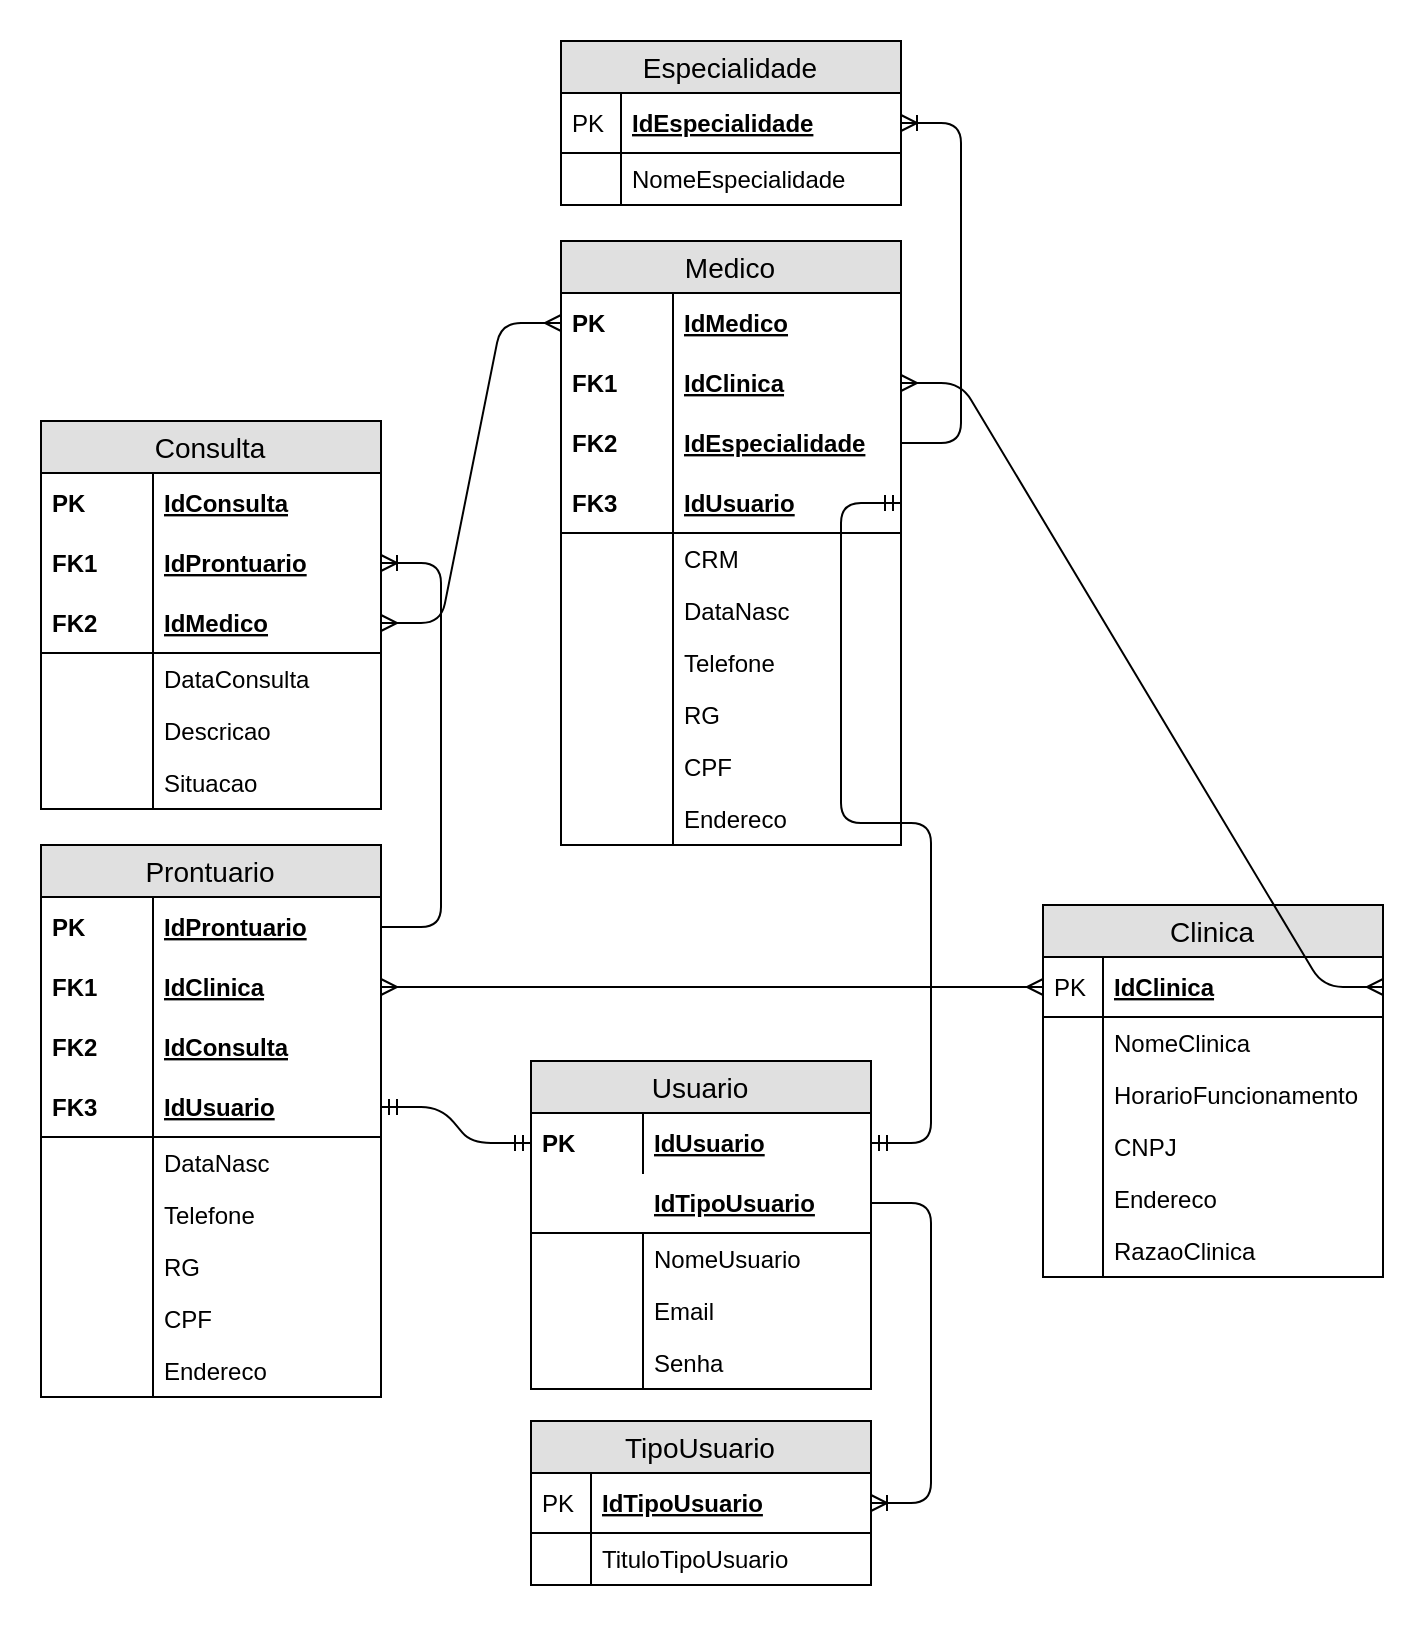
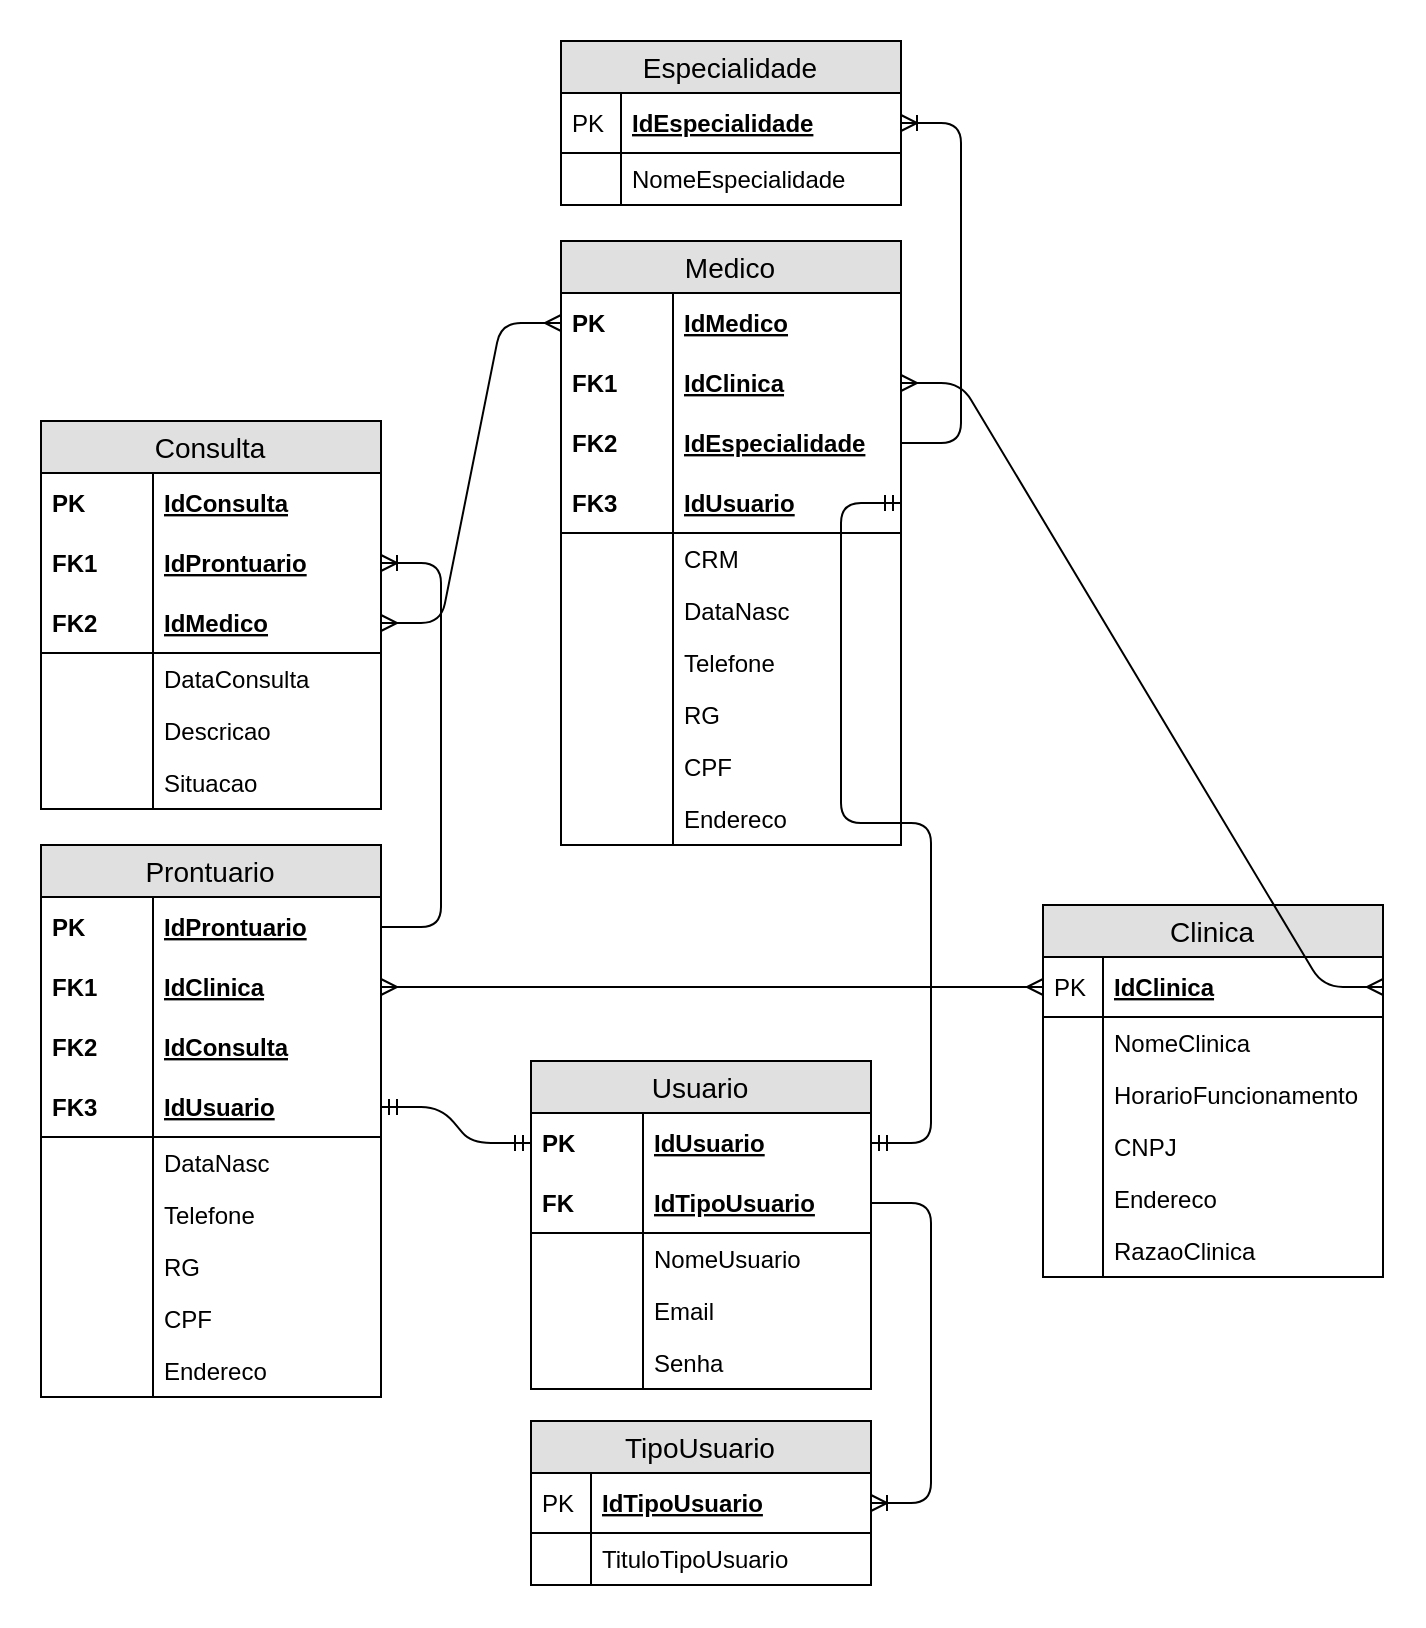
node "FK": added
